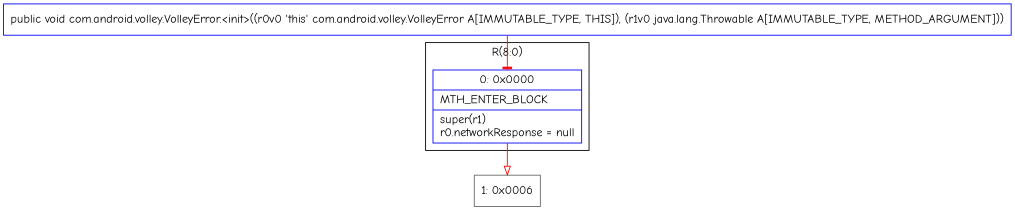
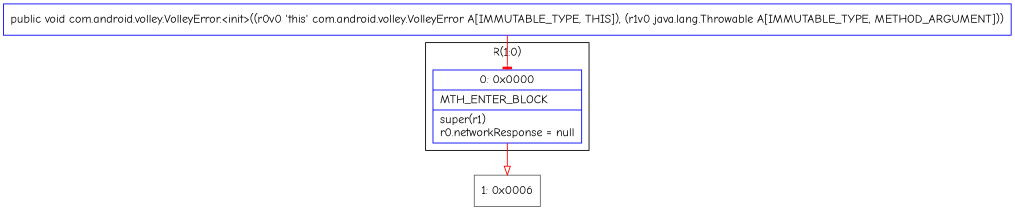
cluster "R(8:0)": label "R(8:0)" -> "R(1:0)"
